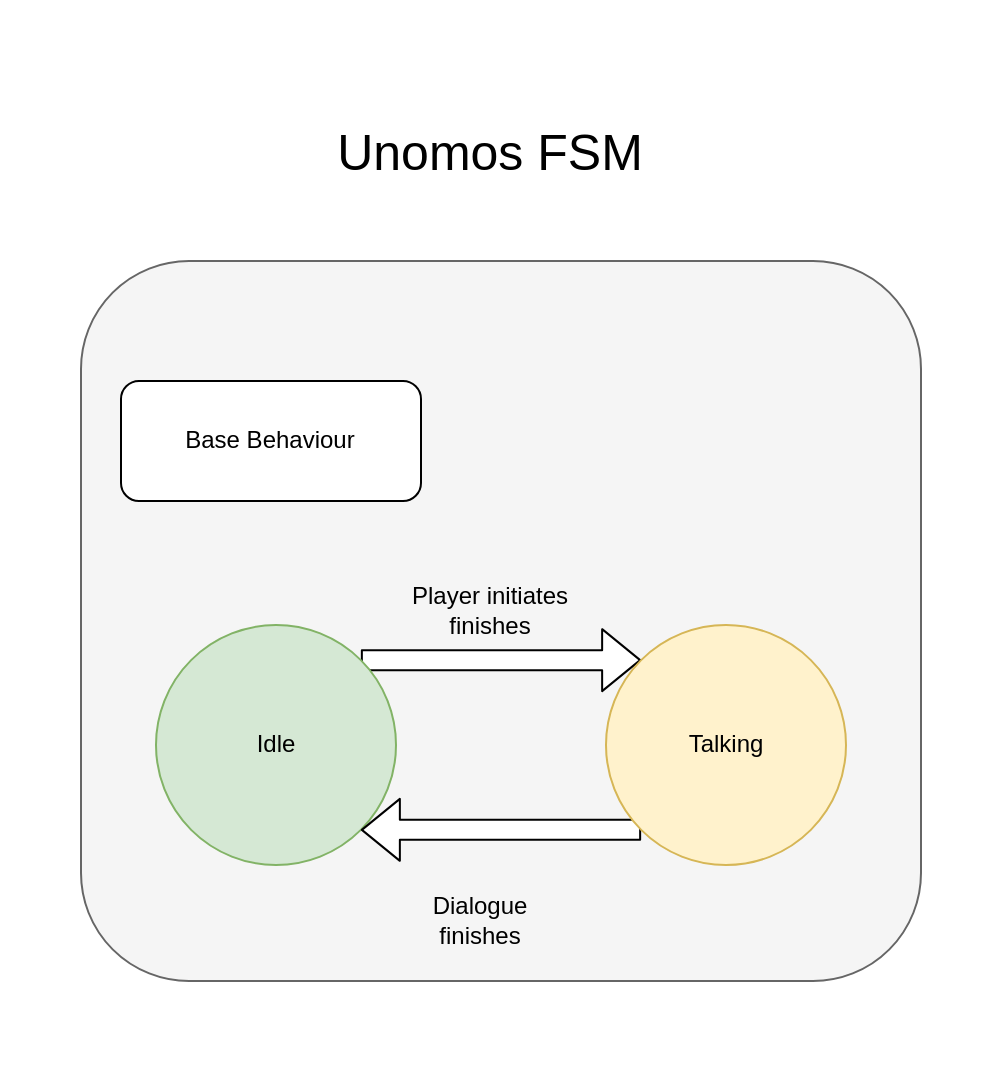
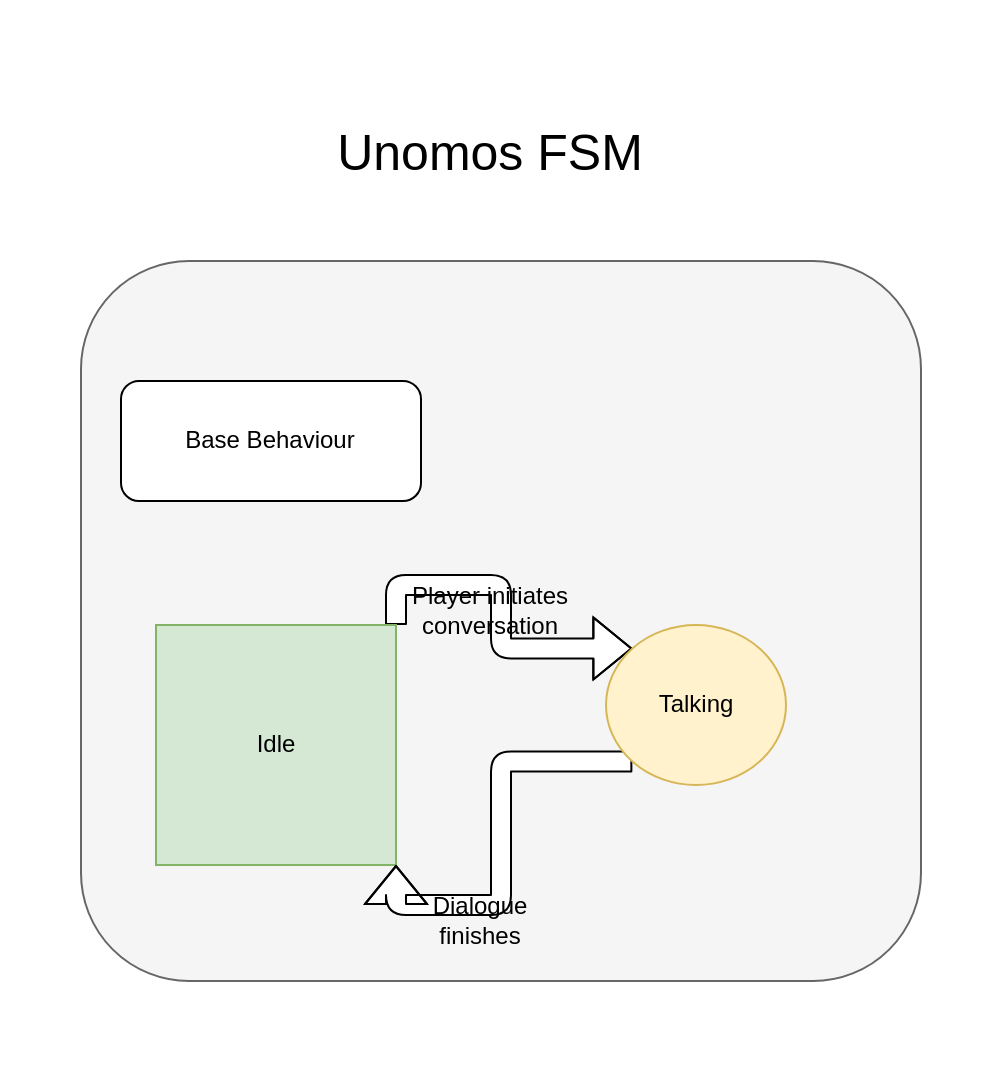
node "Player initiates finishes": label "Player initiates finishes" -> "Player initiates conversation"
node "Idle": shape ellipse -> rectangle
node "Talking": size 240x240 -> 180x160
